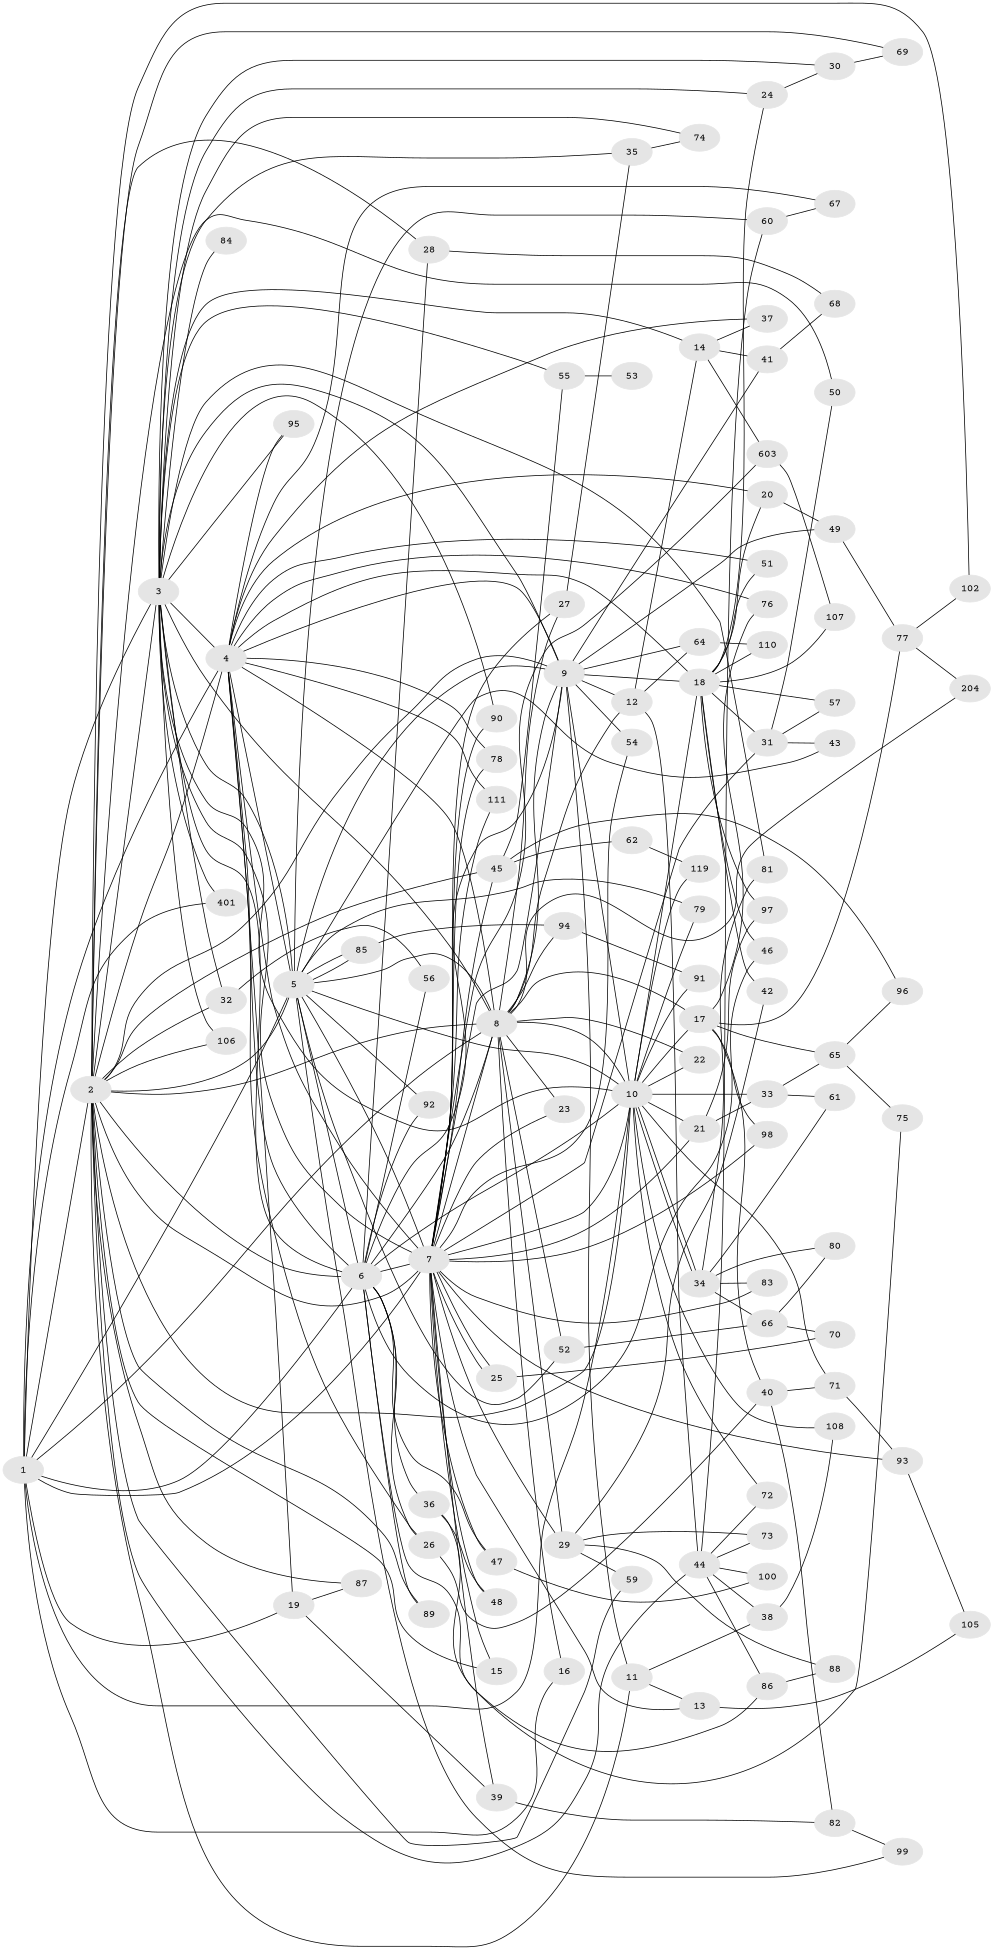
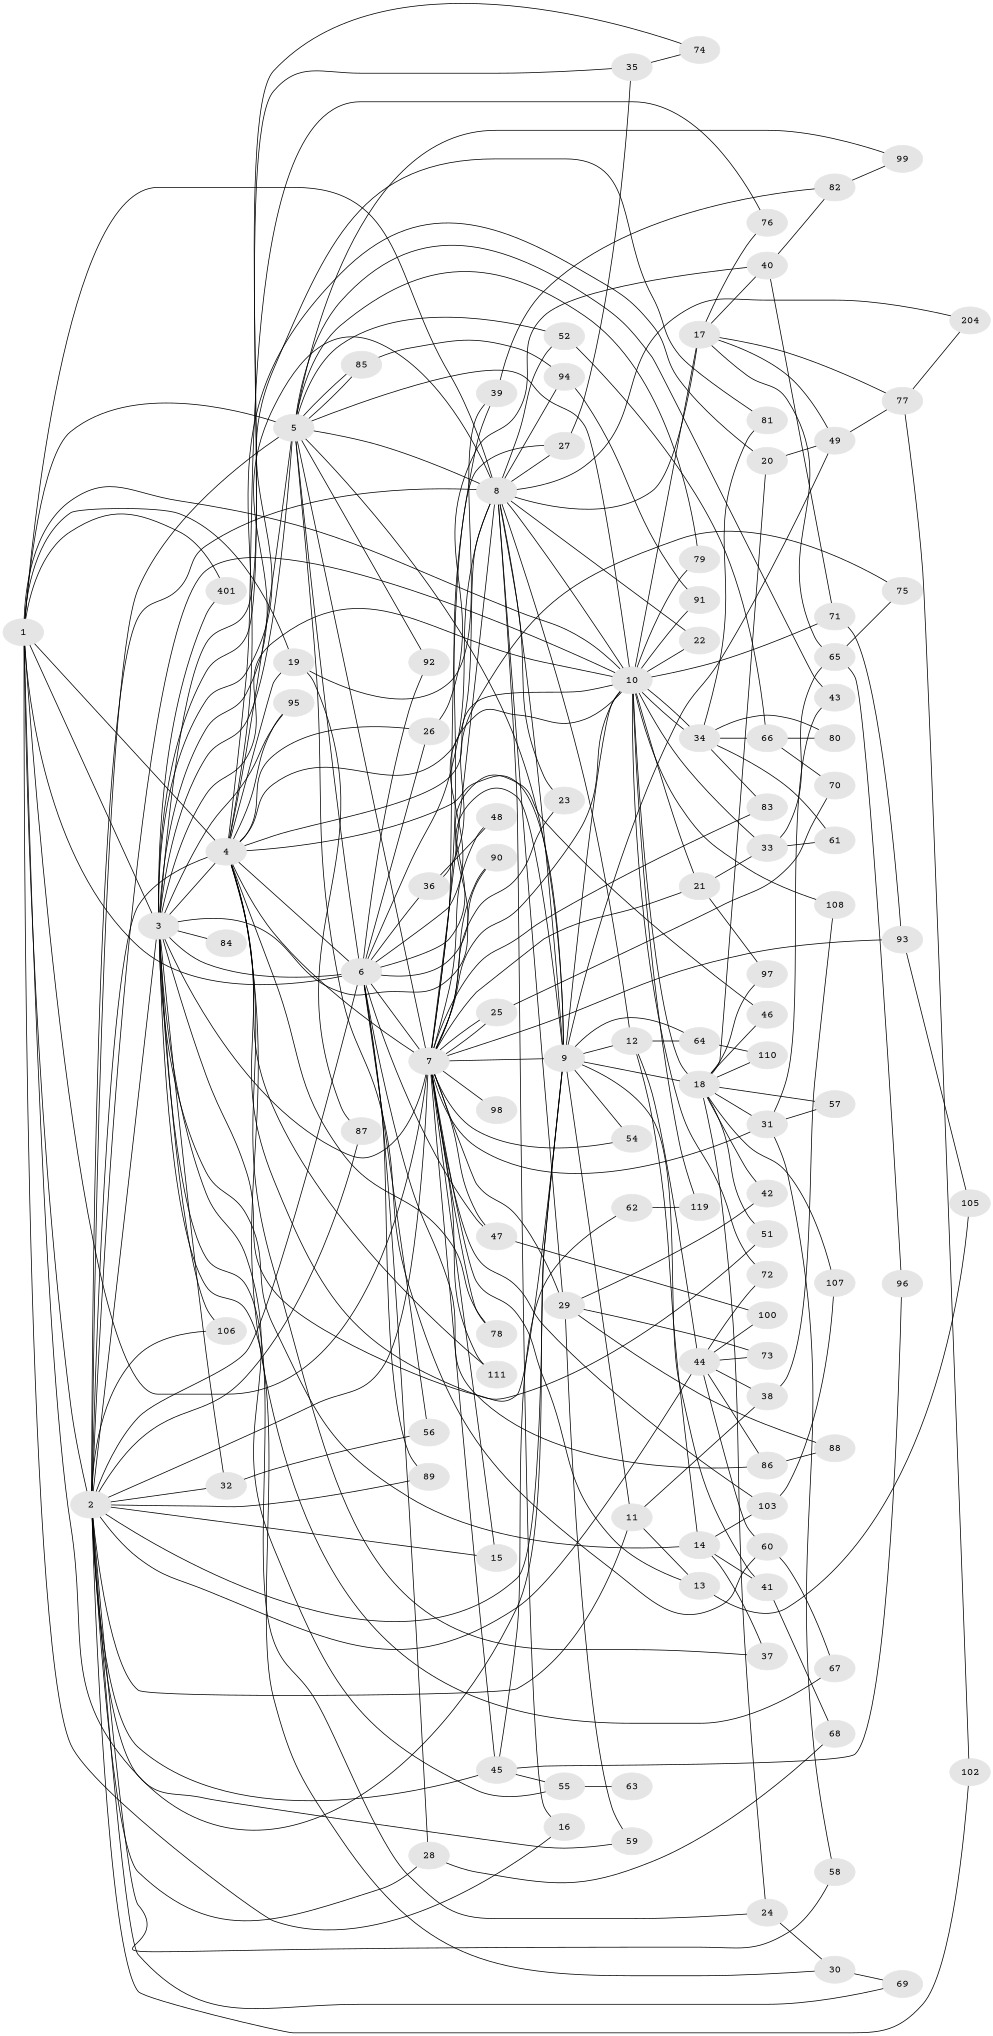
node "53": label "53" -> "63"
node "50": label "50" -> "58"
node "603": label "603" -> "103"
edge "4" -- "18": now "4" -- "10"
edge "17" -- "98": now "17" -- "49"
edge "1" -- "9": added
